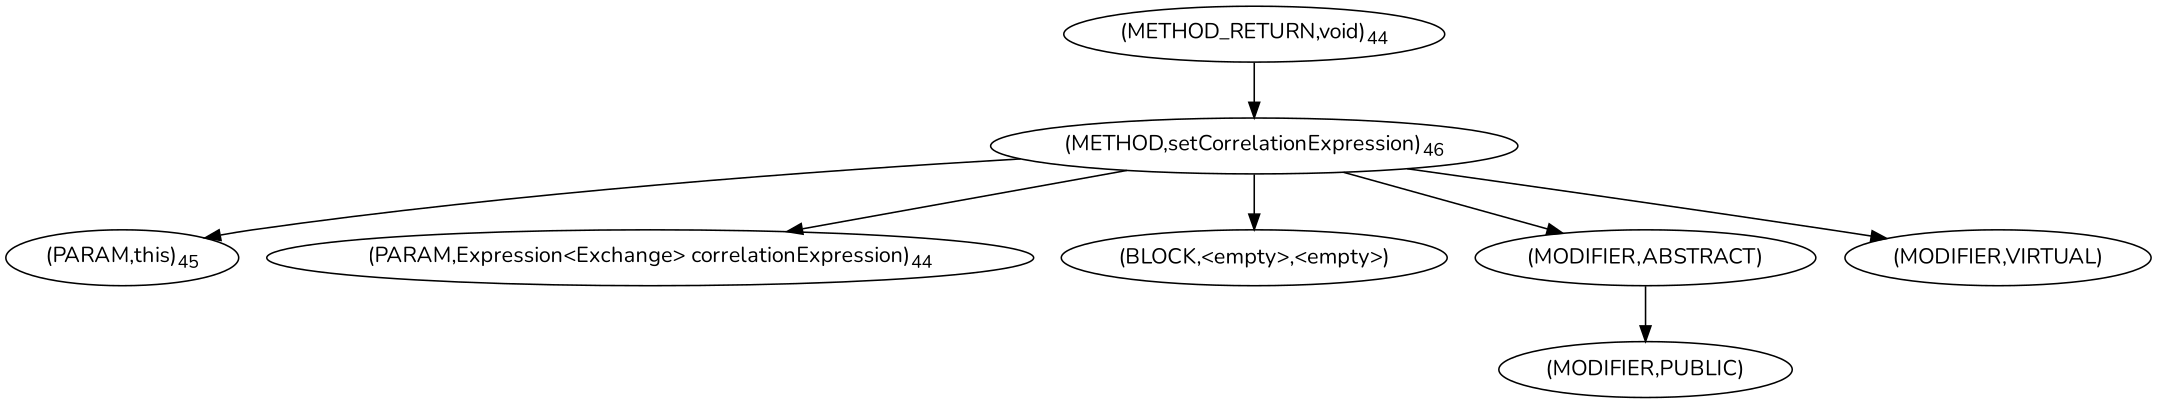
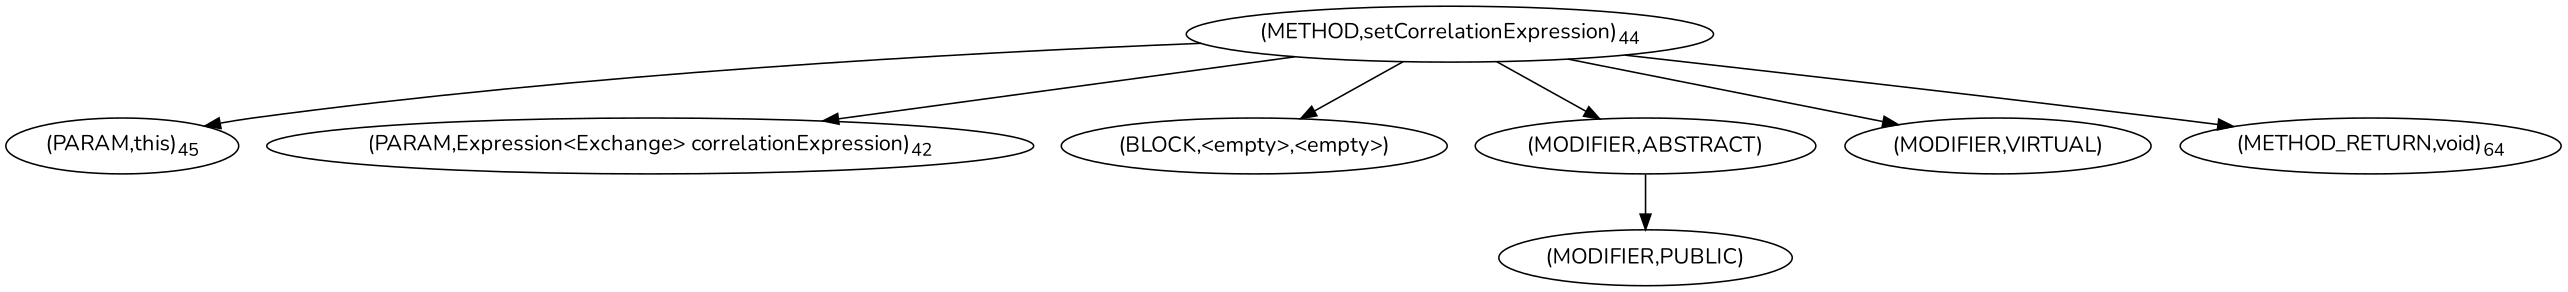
node "(METHOD_RETURN,void)": text "44" -> "64"
edge "(METHOD_RETURN,void)" -> "(METHOD,setCorrelationExpression)": reversed
node "(METHOD,setCorrelationExpression)": text "46" -> "44"
node "(PARAM,Expression<Exchange> correlationExpression)": text "44" -> "42"
